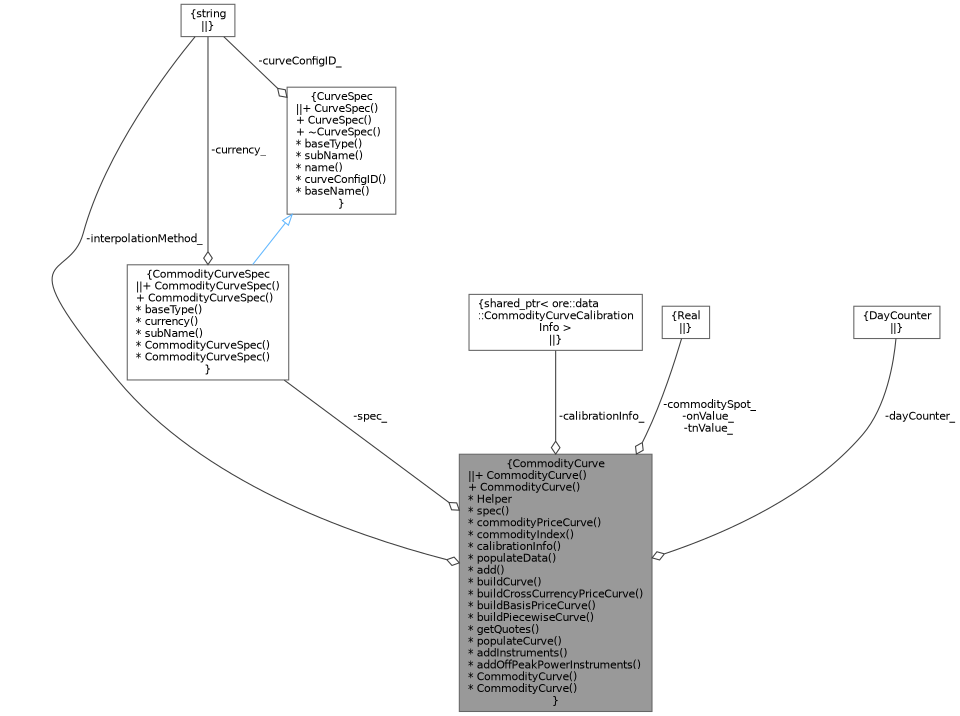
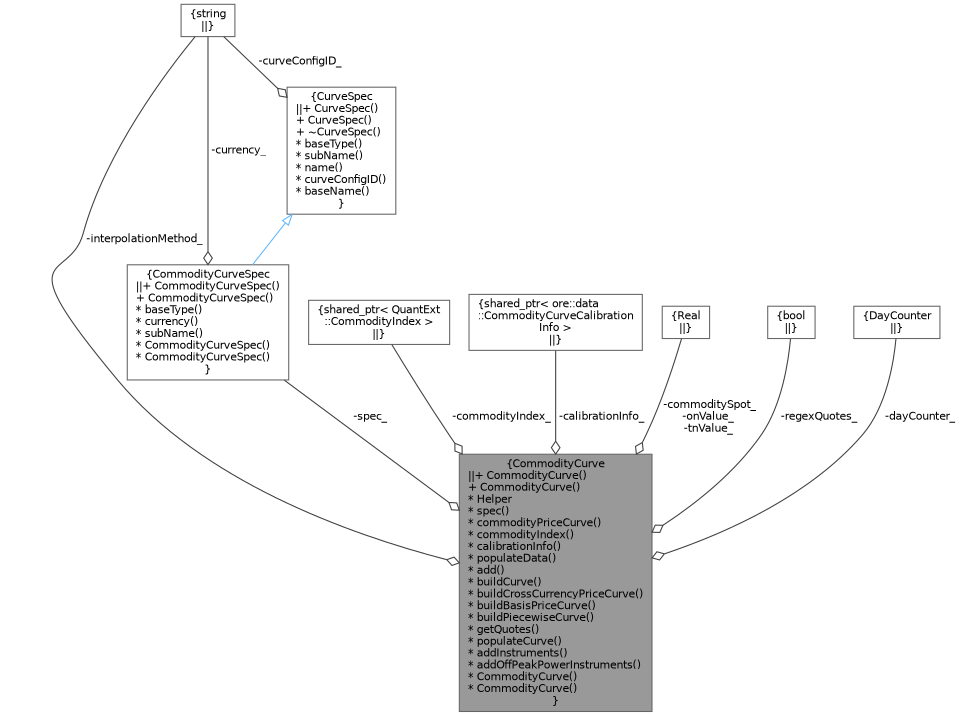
node "{shared_ptr< QuantExt ::CommodityIndex > ||}": added
node "{bool ||}": added
